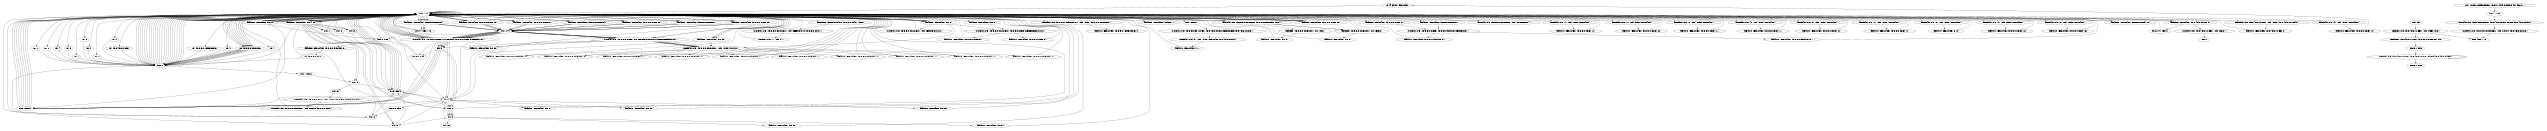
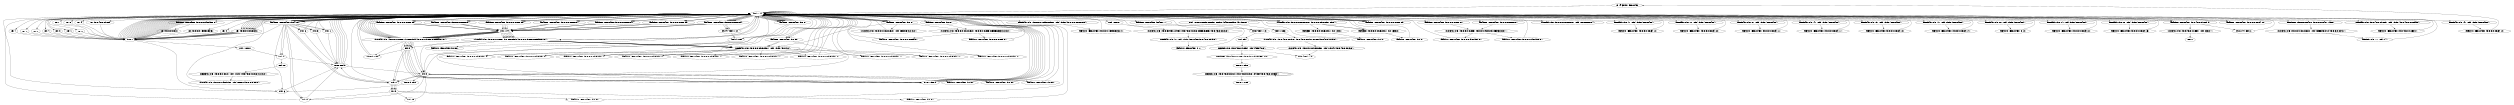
node "ifne load.r r0": added
edge "load.i $r88" -> "fieldget <EggApplet: java.awt.Graphics ay>": now "load.r r0" -> "fieldget <EggApplet: java.awt.Graphics ay>"
